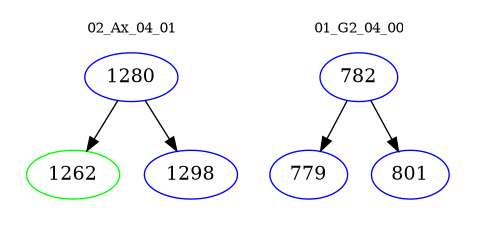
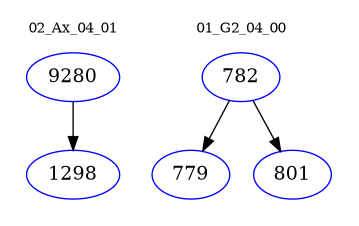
node "1280": label "1280" -> "9280"
node "1262": removed
